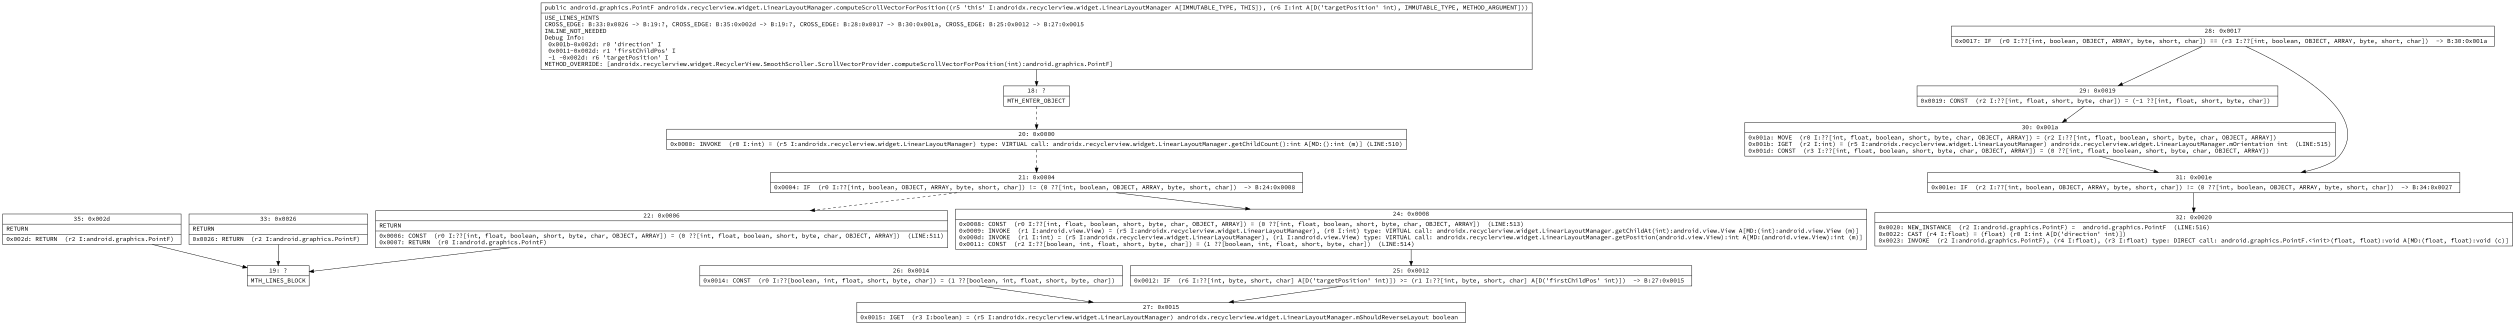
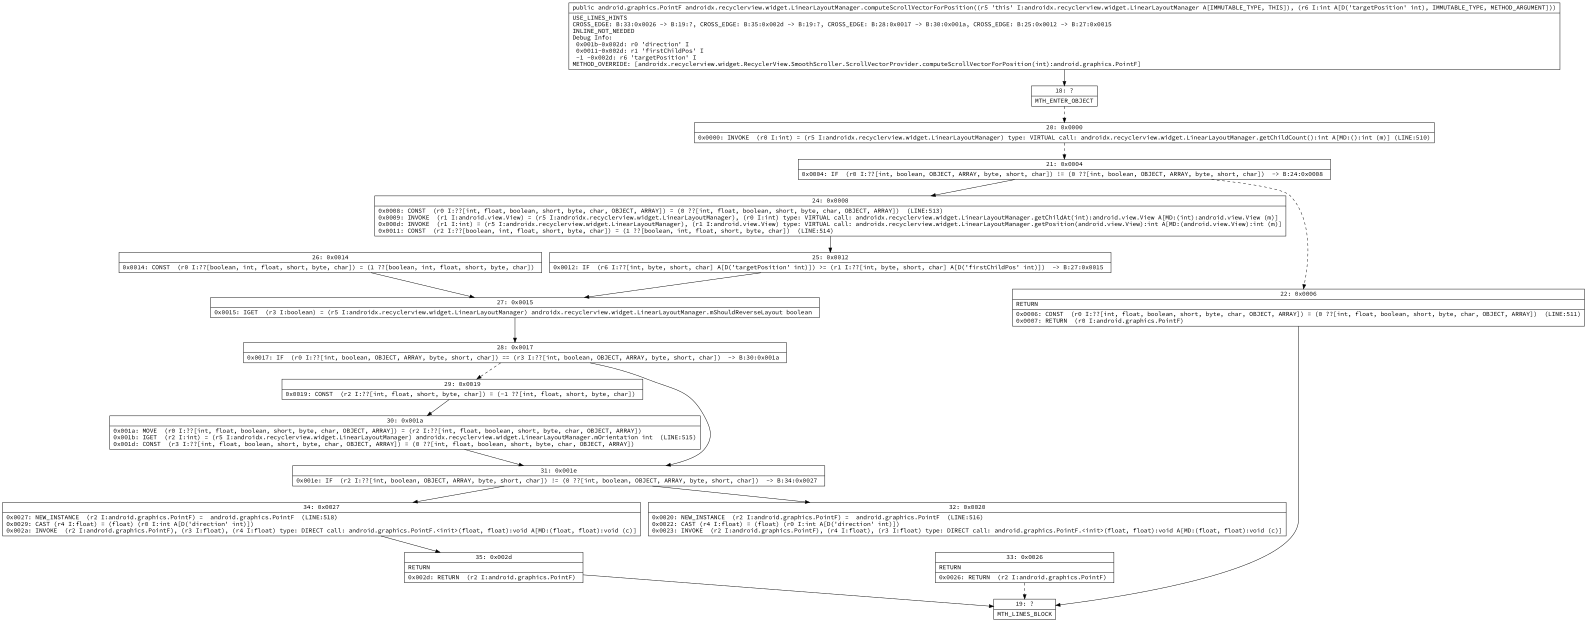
edge "28: 0x0017" -> "29: 0x0019": style solid -> dashed
edge "33: 0x0026" -> "19: ?": style solid -> dashed
edge "27: 0x0015" -> "28: 0x0017": added
node "34: 0x0027": added
